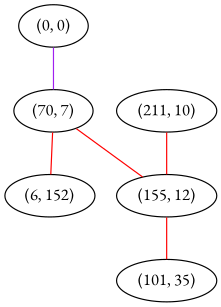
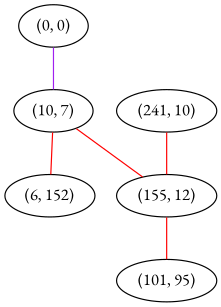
node "(70, 7)": label "(70, 7)" -> "(10, 7)"
node "(211, 10)": label "(211, 10)" -> "(241, 10)"
node "(101, 35)": label "(101, 35)" -> "(101, 95)"
